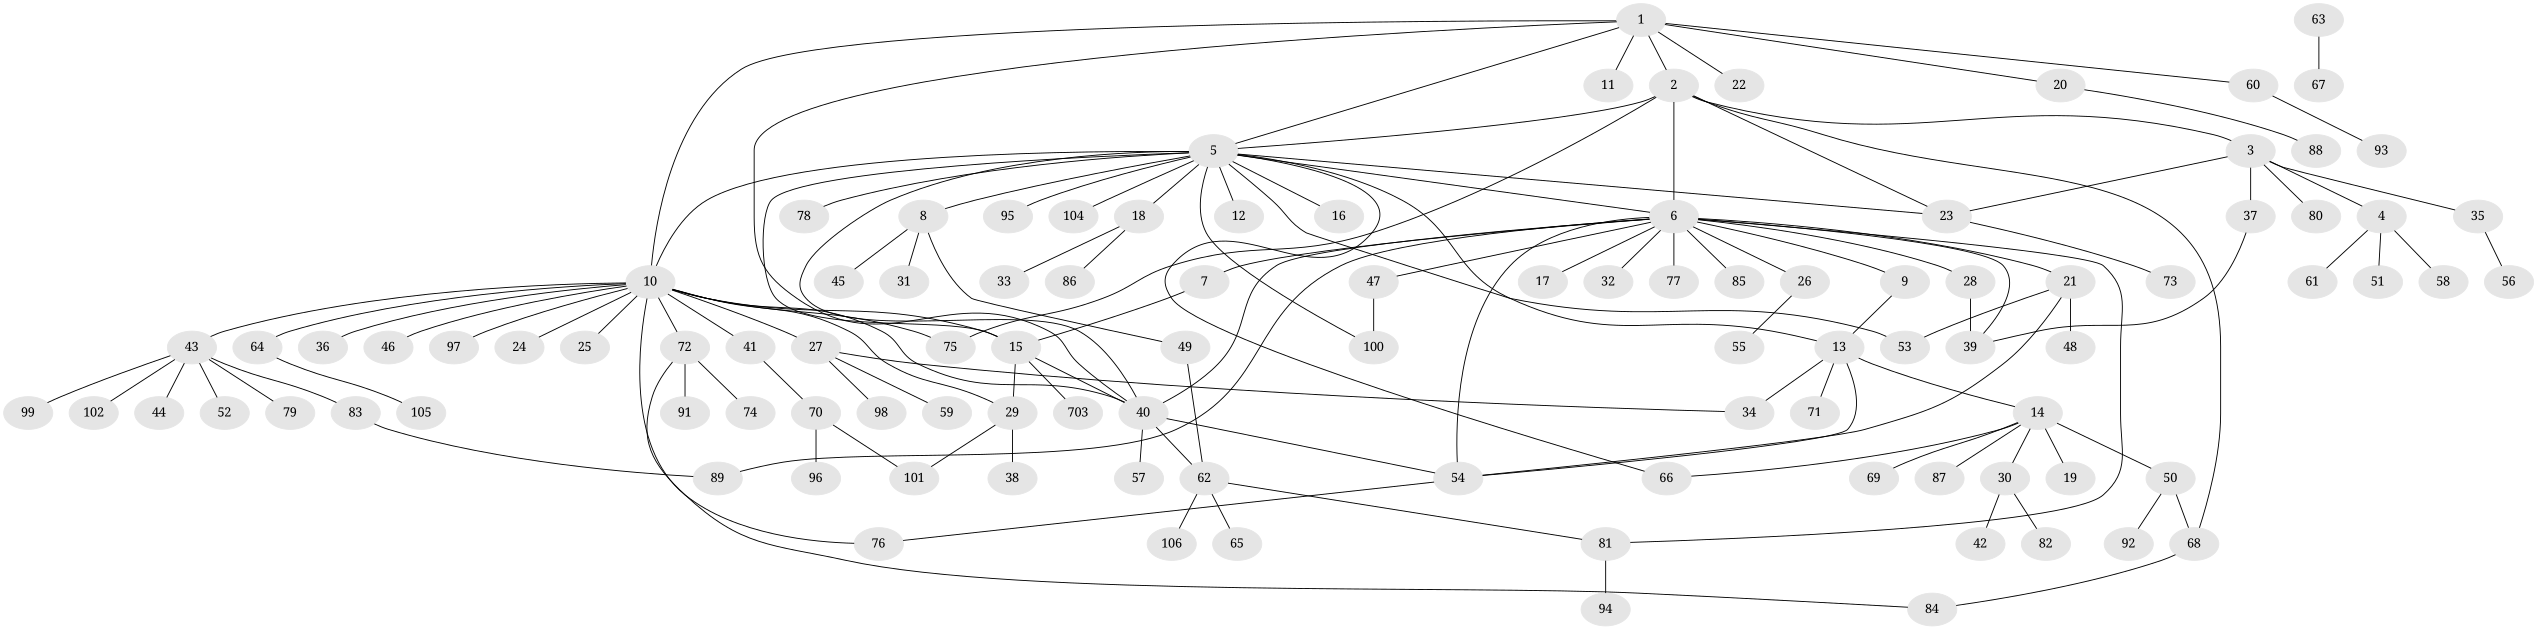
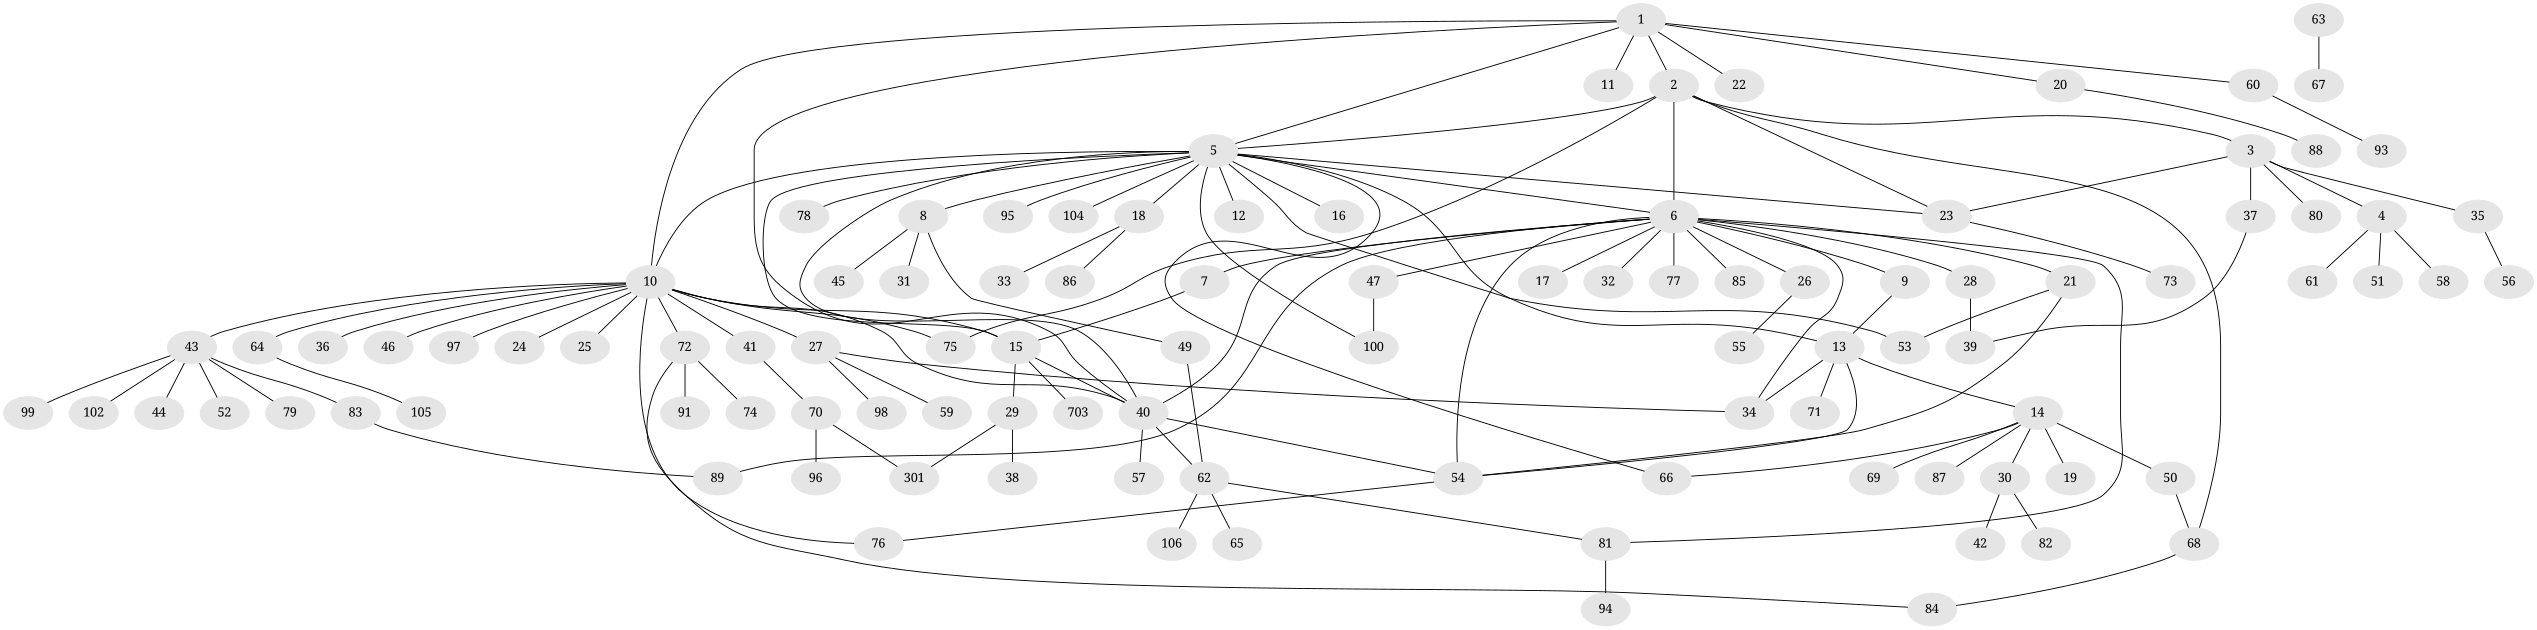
edge "6" -- "39": now "6" -- "34"
edge "10" -- "29": removed
node "48": removed
node "101": label "101" -> "301"
node "92": removed
